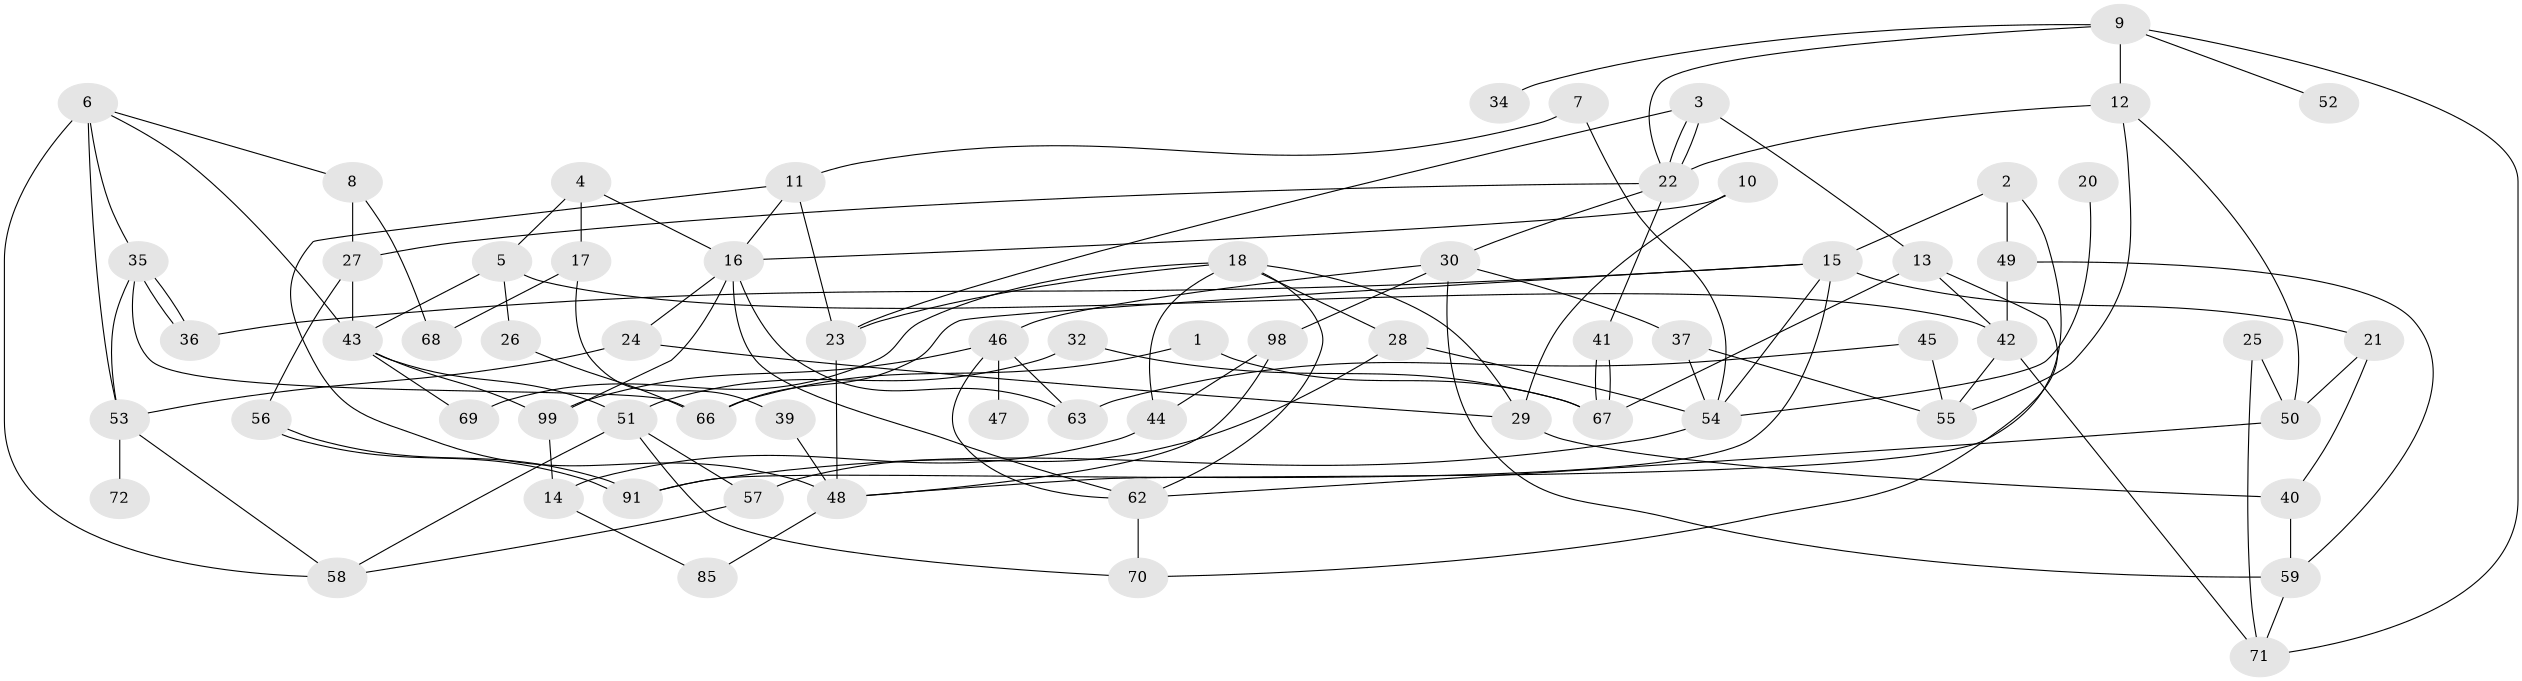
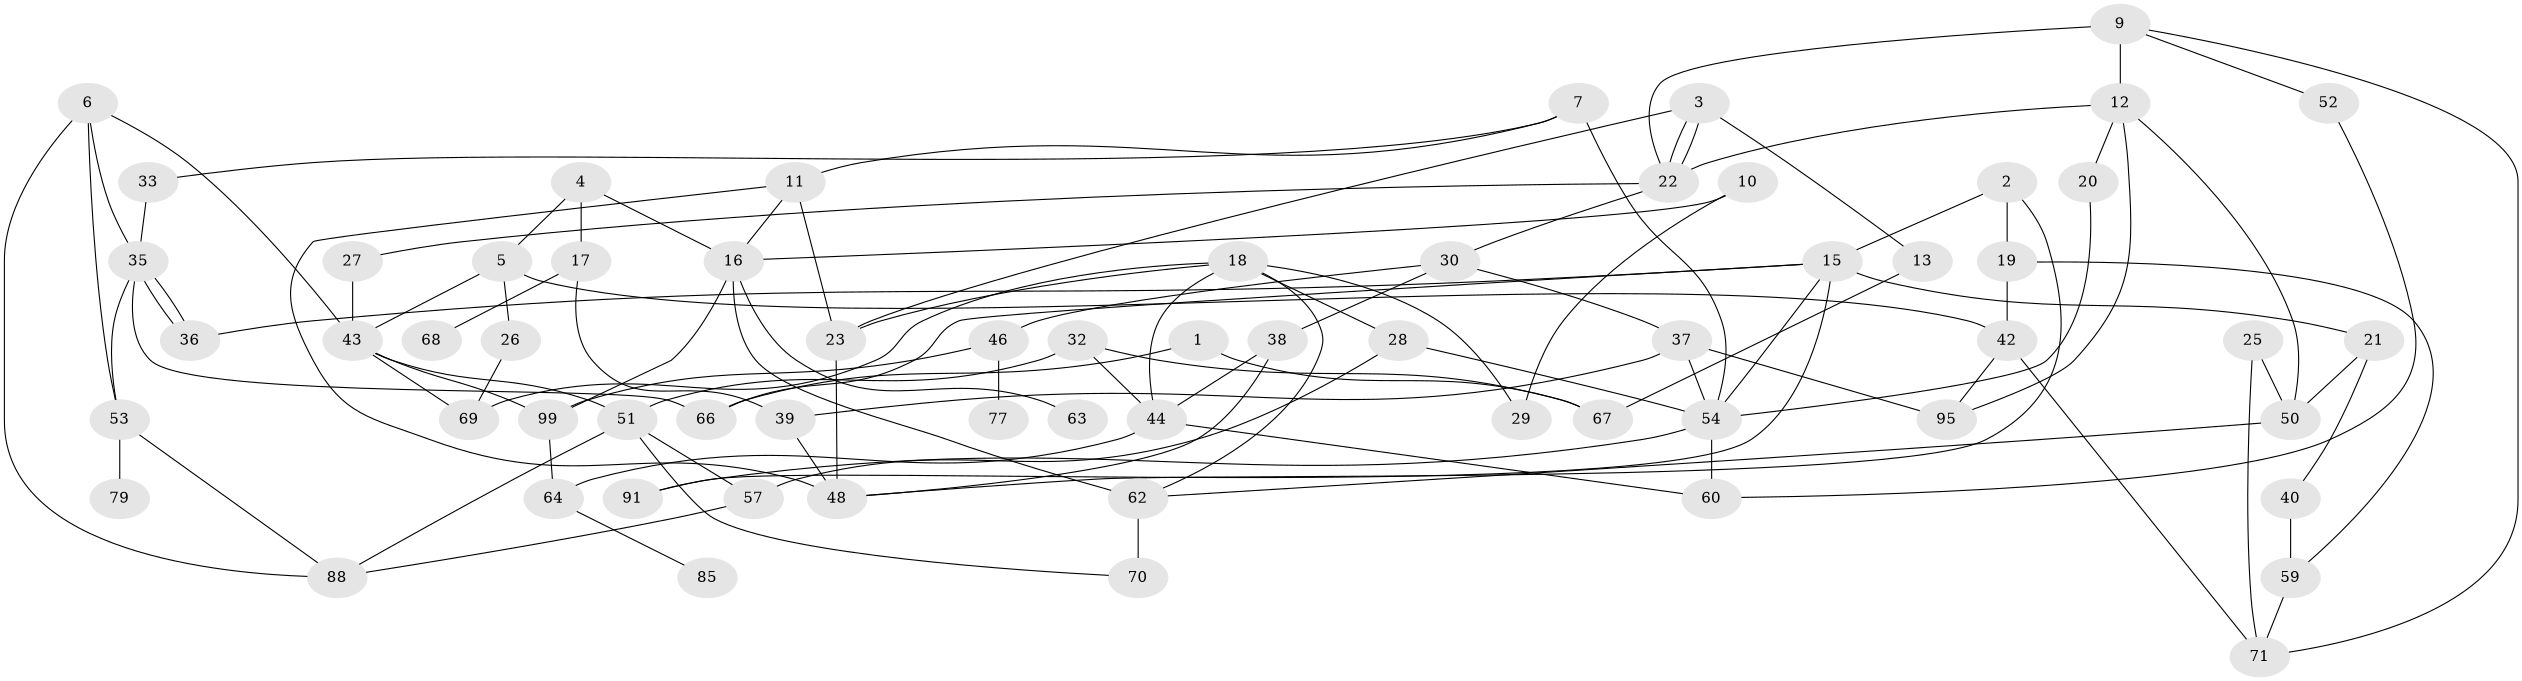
node "34": removed
edge "12" -- "20": added
node "33": added
node "8": removed
node "49": label "49" -> "19"
edge "13" -- "42": removed
node "24": removed
node "98": label "98" -> "38"
node "41": removed
node "45": removed
edge "26" -- "66": now "26" -- "69"
edge "32" -- "44": added
edge "46" -- "63": removed
edge "37" -- "39": added
node "56": removed
node "47": label "47" -> "77"
node "55": label "55" -> "95"
edge "46" -- "62": removed
edge "29" -- "40": removed
node "72": label "72" -> "79"
node "14": label "14" -> "64"
node "60": added
edge "13" -- "70": removed
edge "30" -- "59": removed
edge "48" -- "85": removed
node "58": label "58" -> "88"
